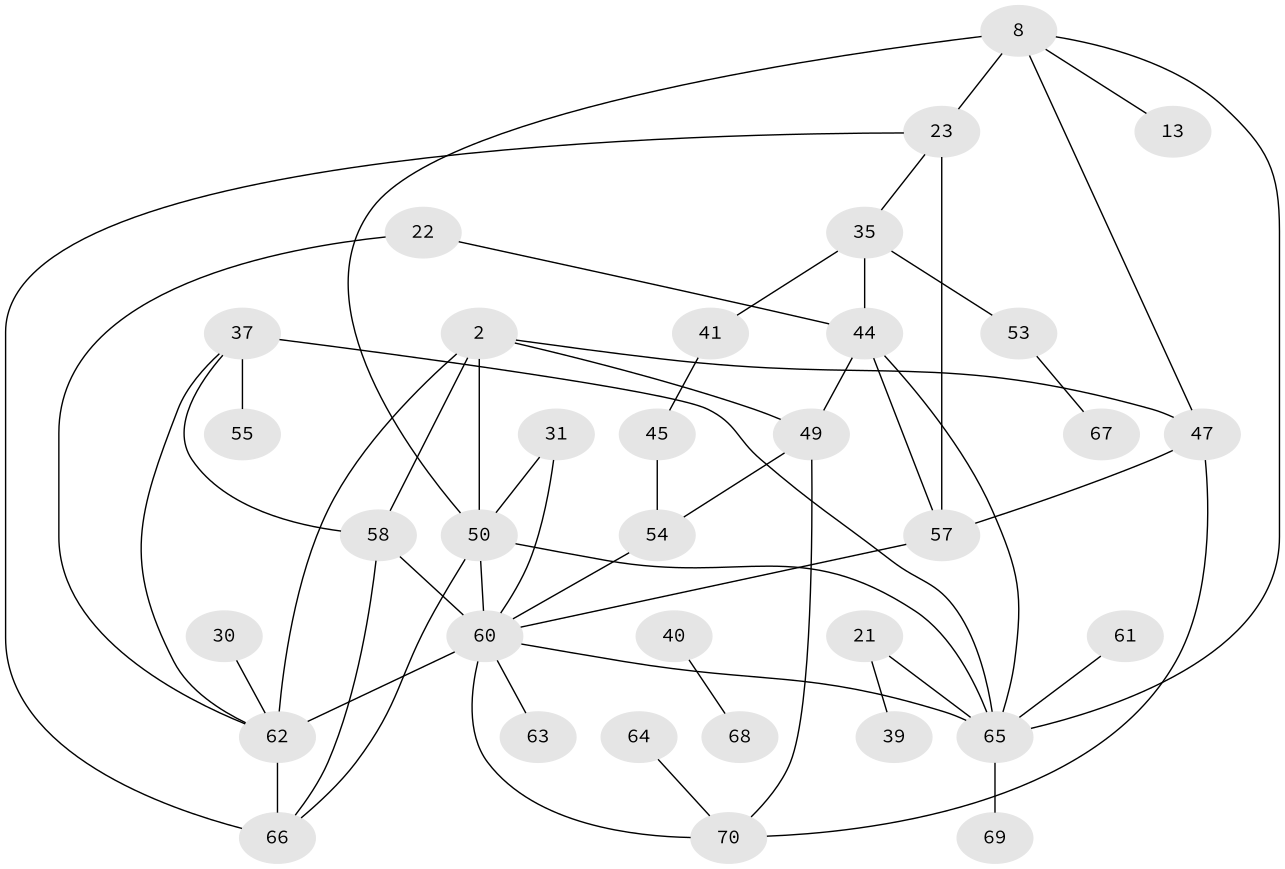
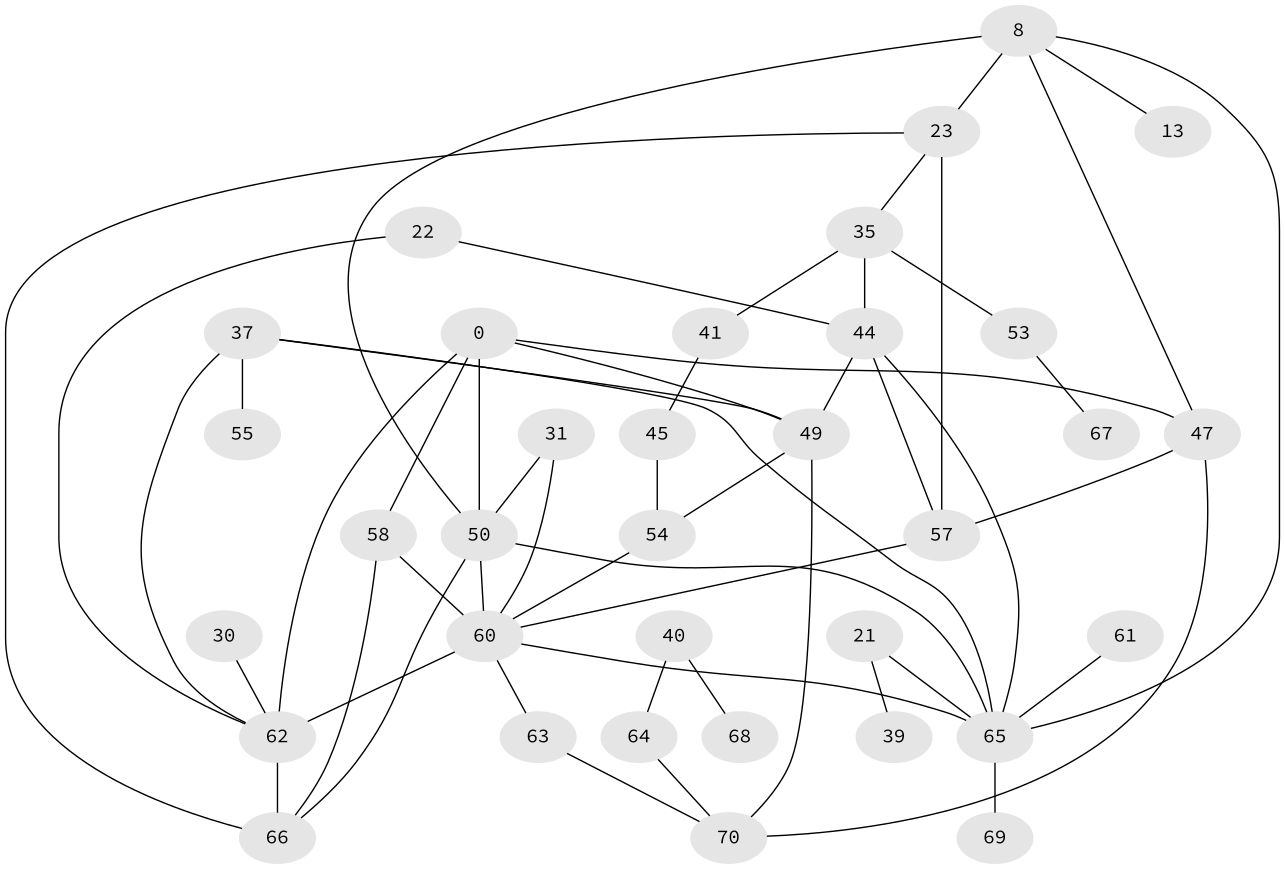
node "2": label "2" -> "0"
edge "37" -- "58": now "37" -- "49"
edge "40" -- "64": added
edge "60" -- "70": now "63" -- "70"
